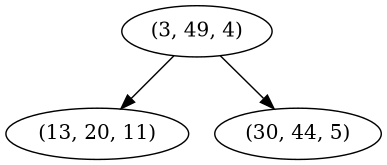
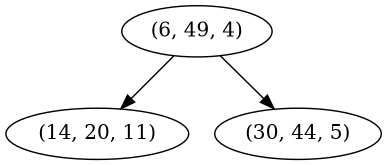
node "(3, 49, 4)": label "(3, 49, 4)" -> "(6, 49, 4)"
node "(13, 20, 11)": label "(13, 20, 11)" -> "(14, 20, 11)"
